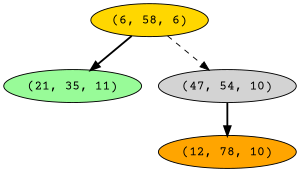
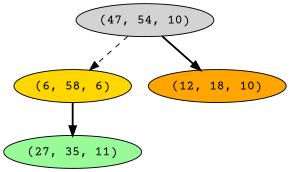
edge "(6, 58, 6)" -> "(47, 54, 10)": reversed
node "(21, 35, 11)": label "(21, 35, 11)" -> "(27, 35, 11)"
node "(12, 78, 10)": label "(12, 78, 10)" -> "(12, 18, 10)"
